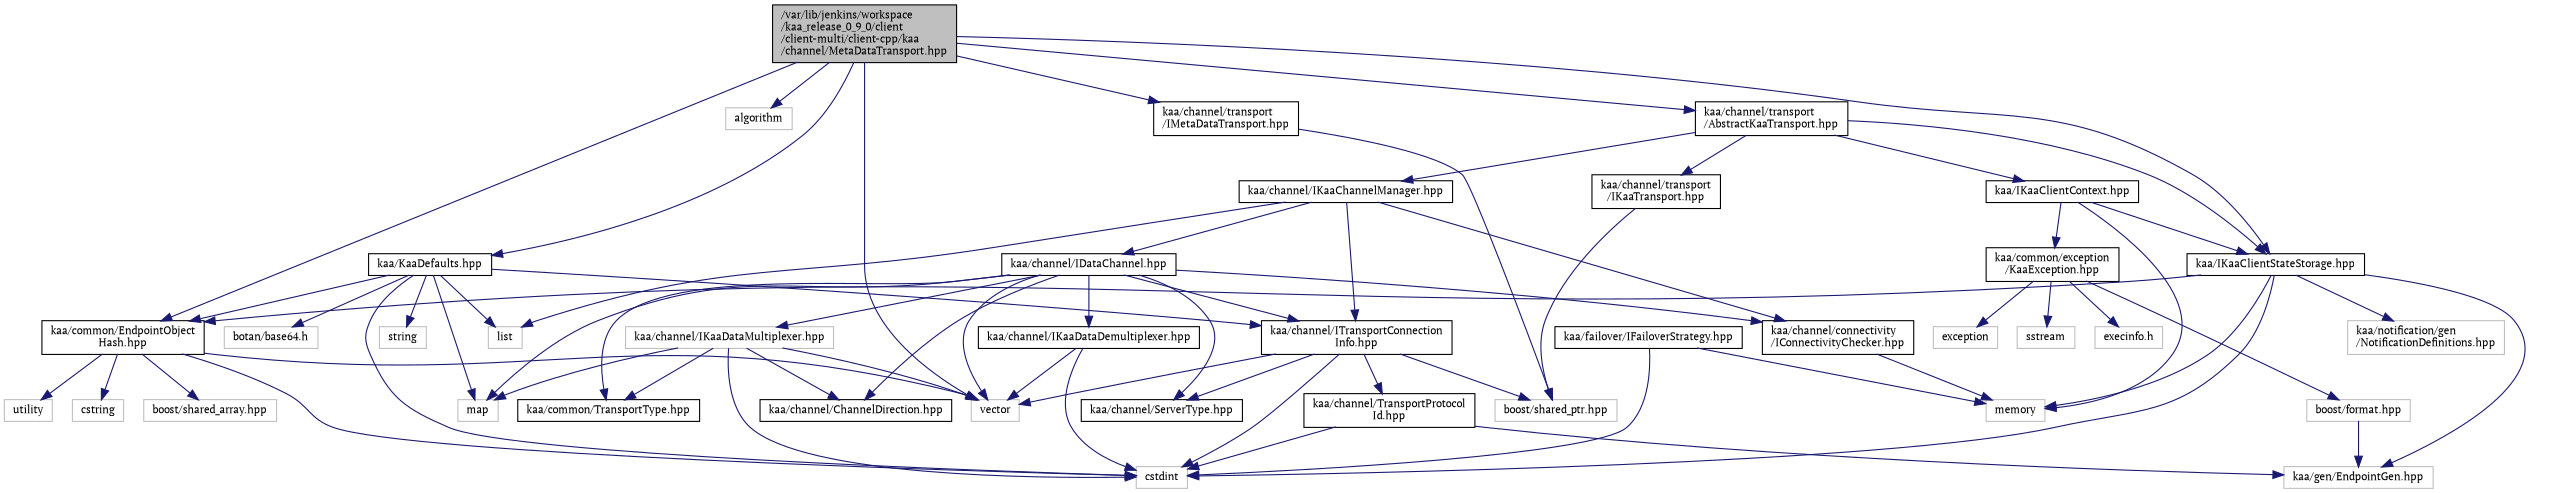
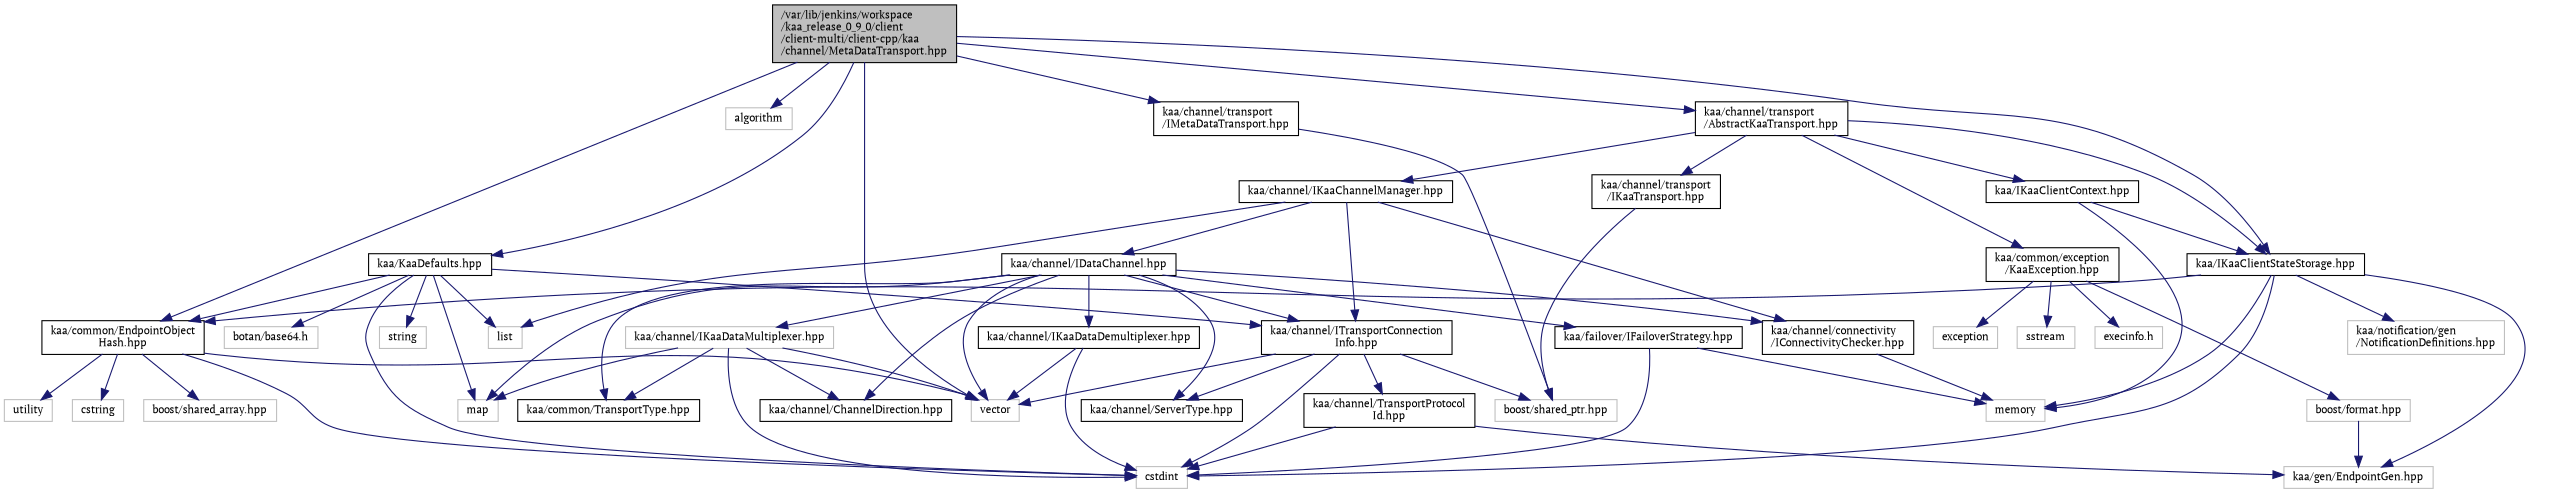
edge "kaa/IKaaClientContext.hpp" -> "kaa/common/exception /KaaException.hpp": now "kaa/channel/transport /AbstractKaaTransport.hpp" -> "kaa/common/exception /KaaException.hpp"
edge "kaa/channel/IDataChannel.hpp" -> "kaa/failover/IFailoverStrategy.hpp": added
